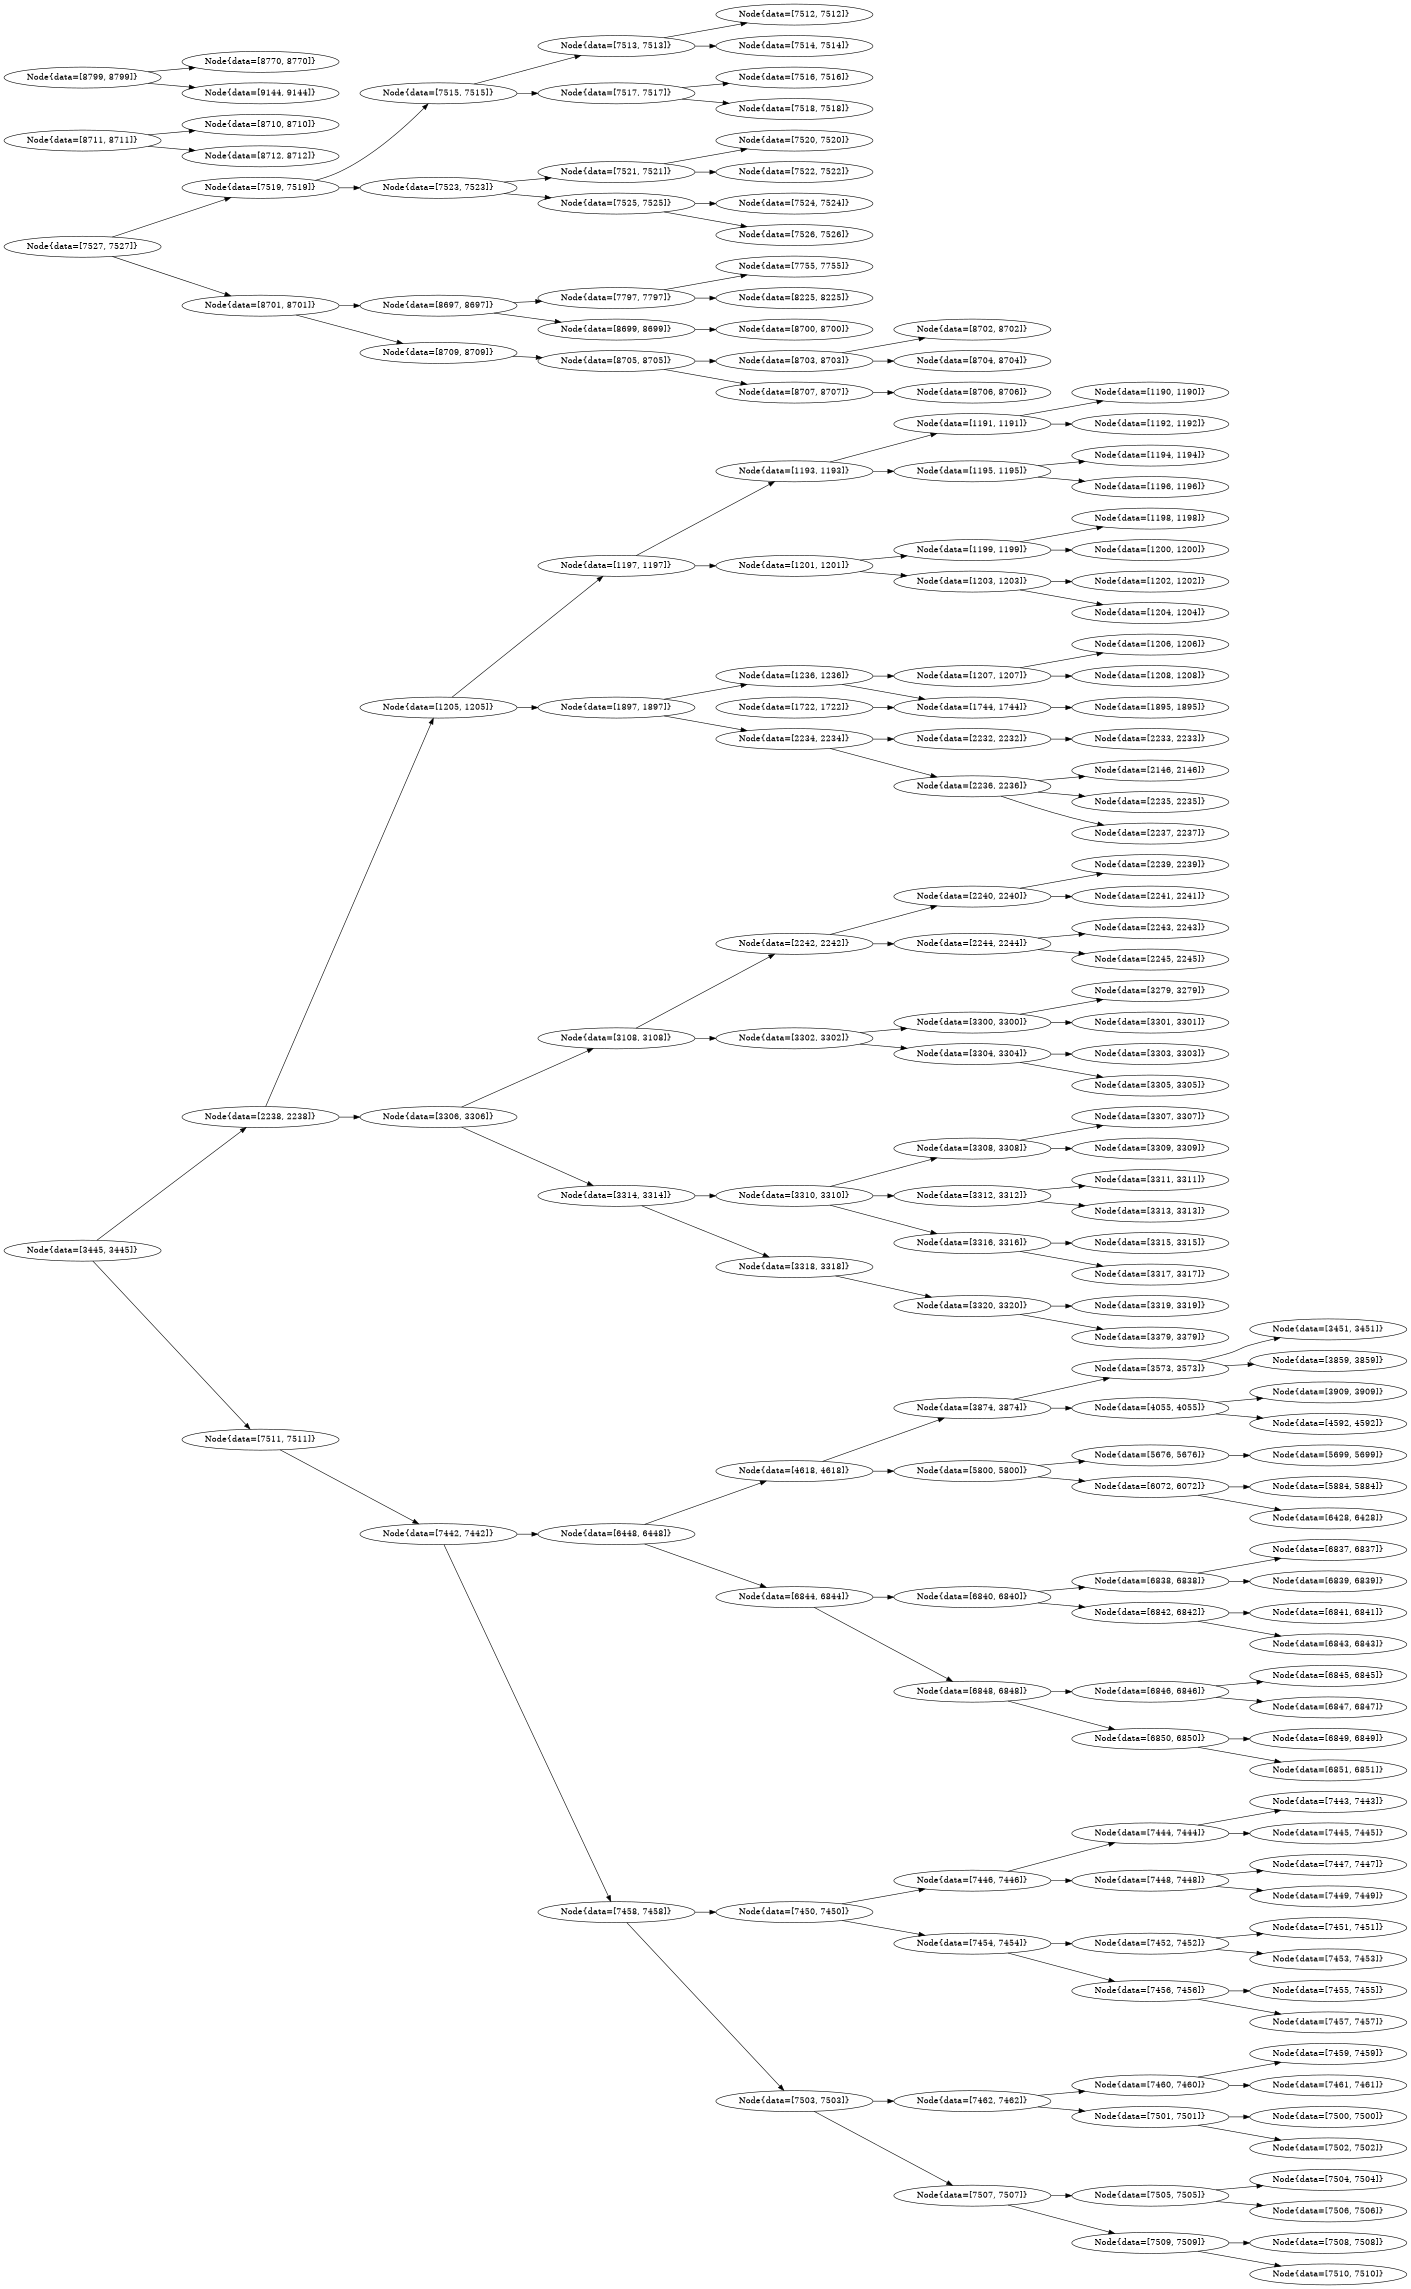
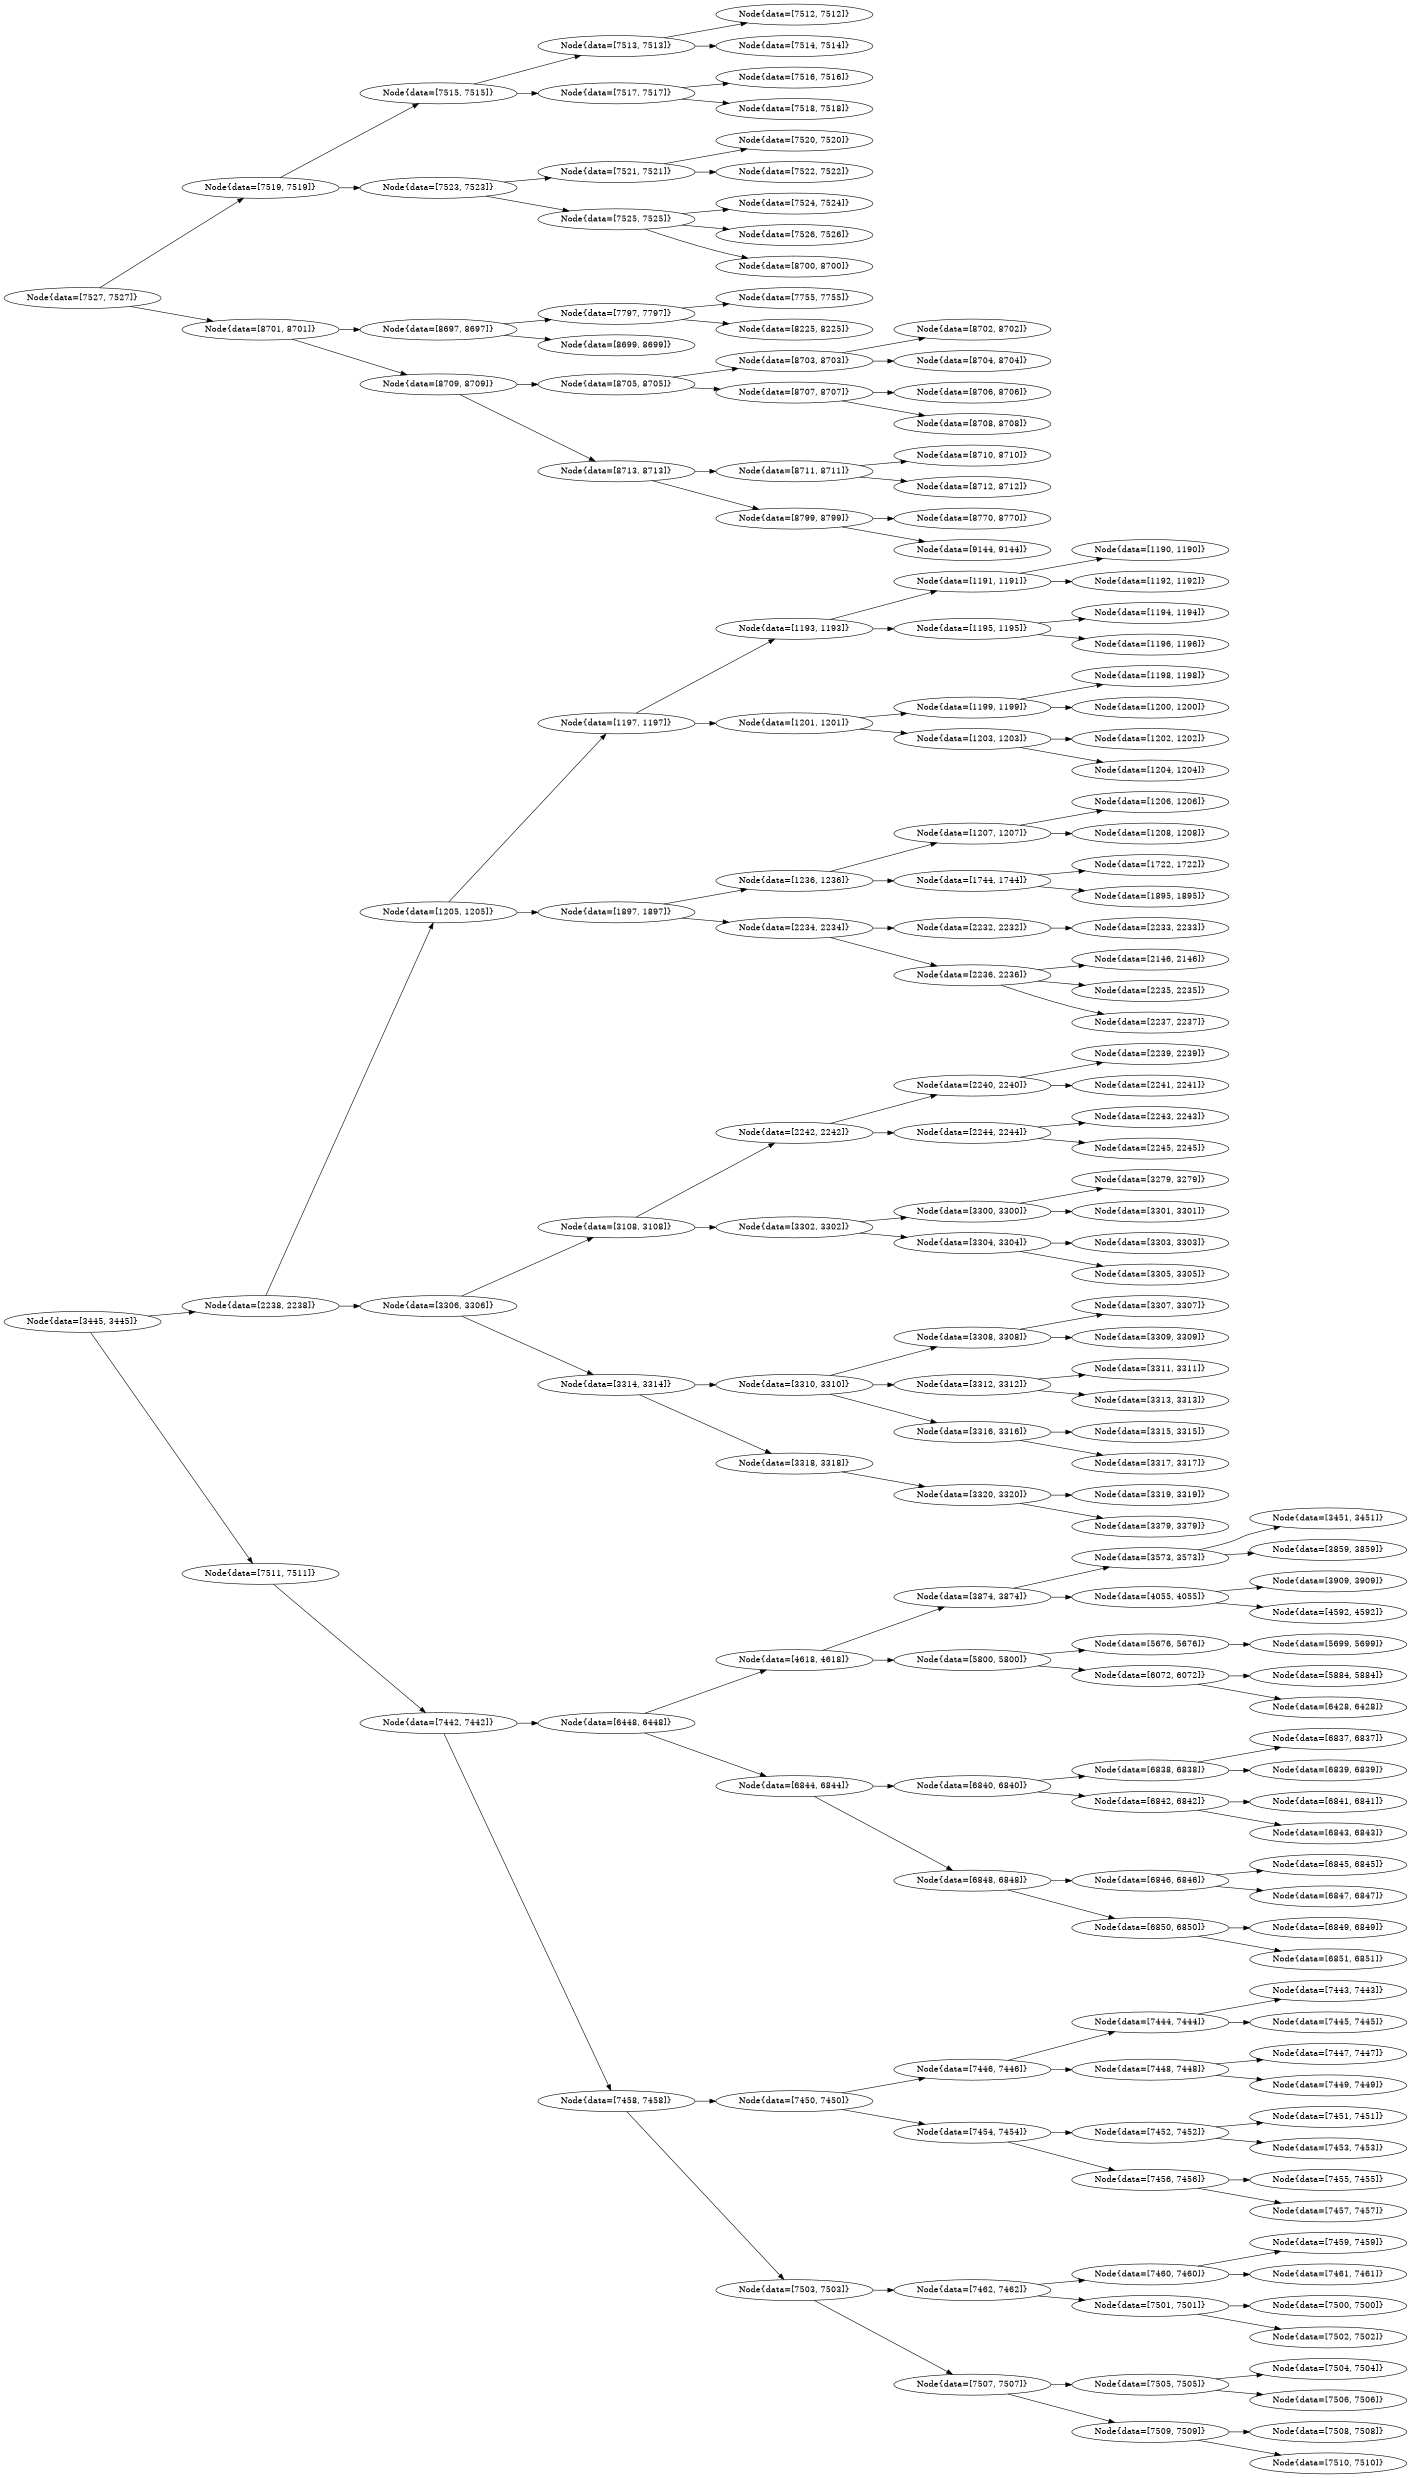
edge "Node{data=[8699, 8699]}" -> "Node{data=[8700, 8700]}": now "Node{data=[7525, 7525]}" -> "Node{data=[8700, 8700]}"
node "Node{data=[8708, 8708]}": added
node "Node{data=[8713, 8713]}": added
edge "Node{data=[1722, 1722]}" -> "Node{data=[1744, 1744]}": reversed
